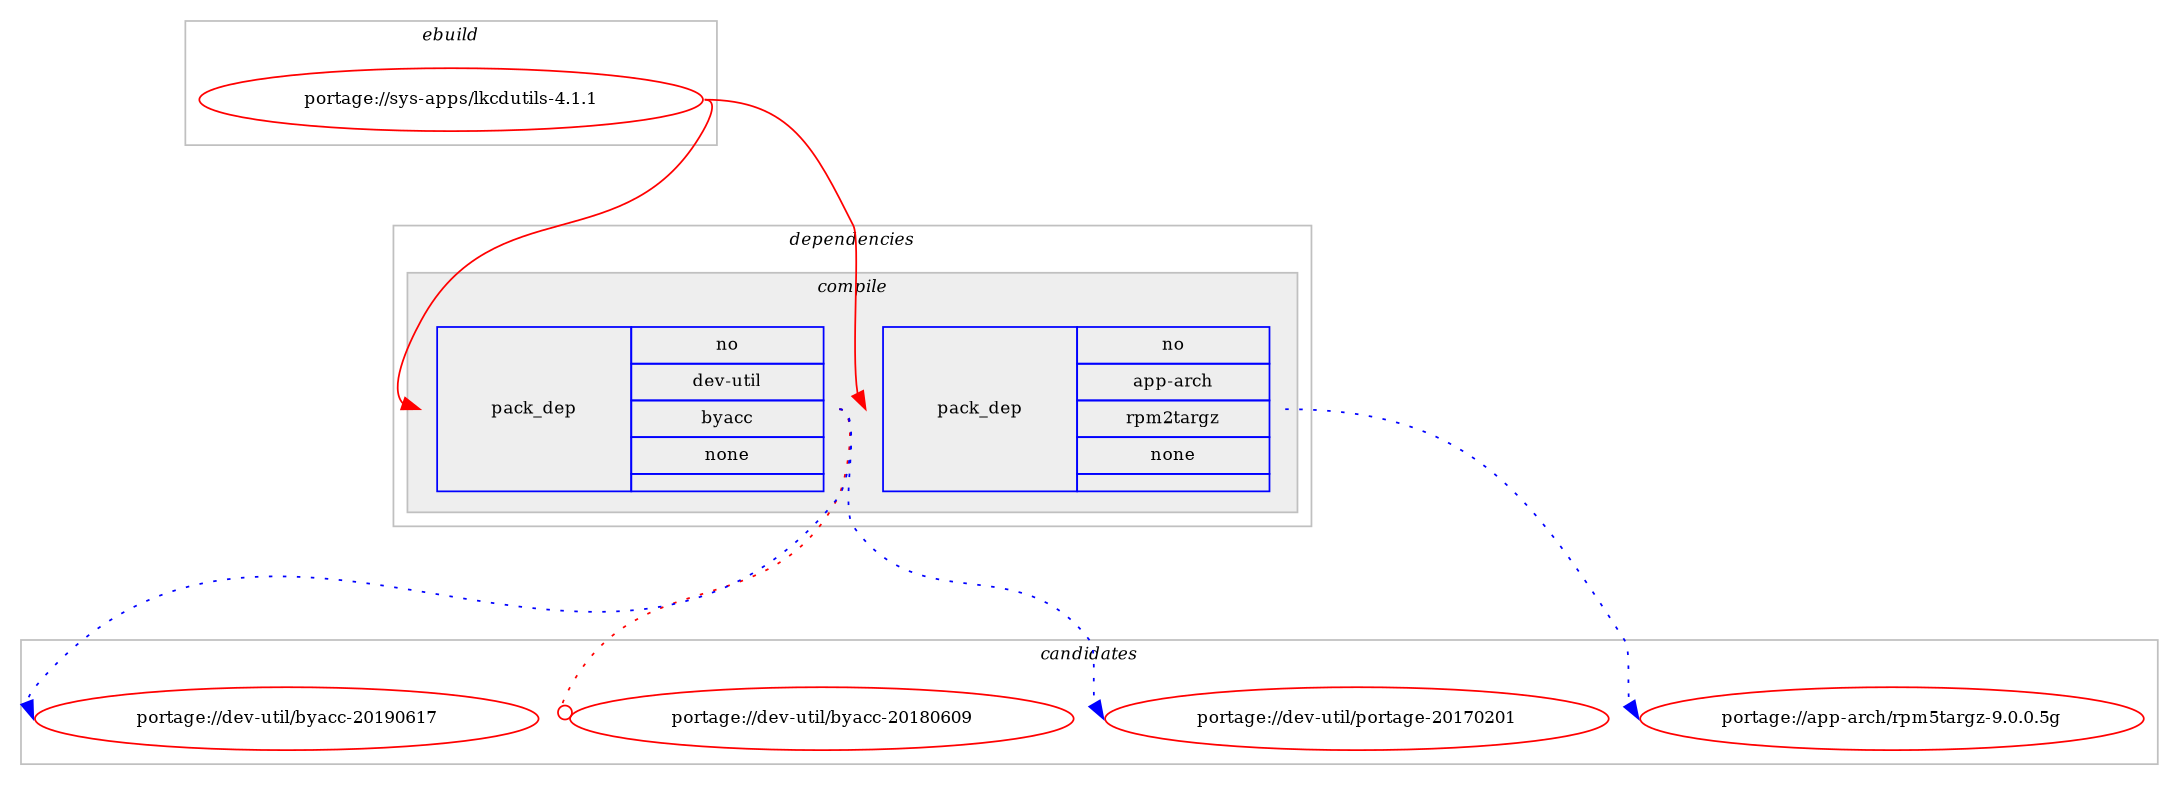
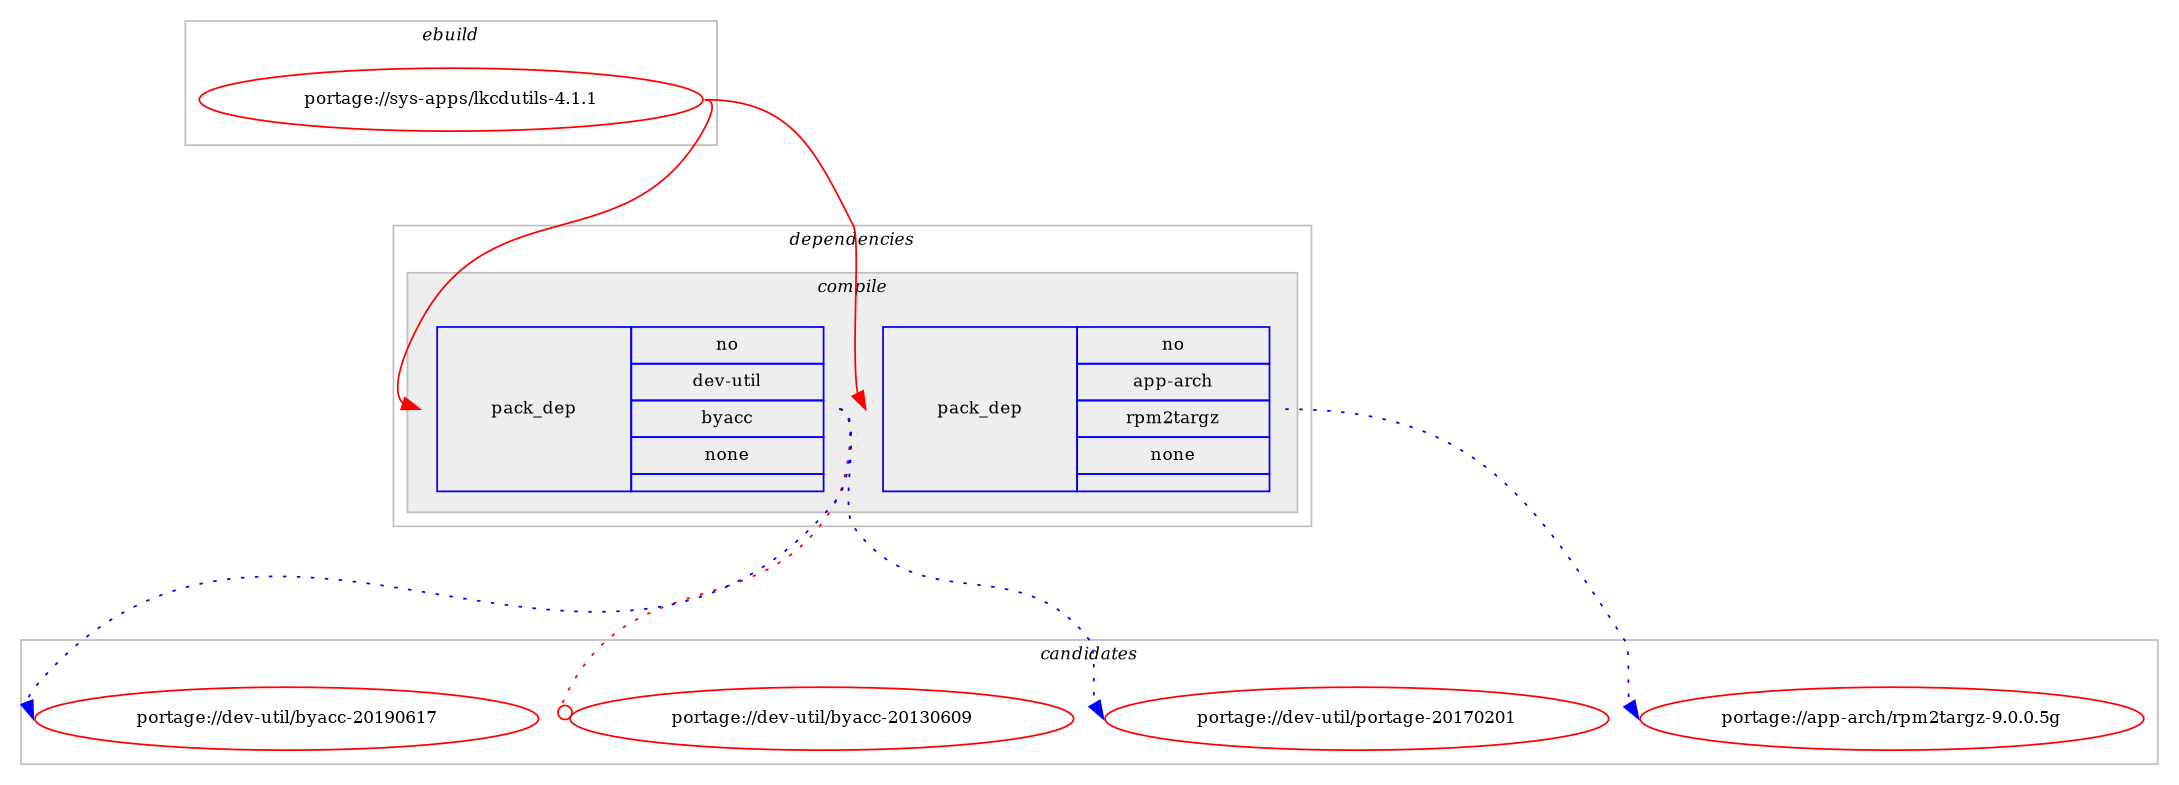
node "portage://dev-util/byacc-20180609": label "portage://dev-util/byacc-20180609" -> "portage://dev-util/byacc-20130609"
node "portage://app-arch/rpm5targz-9.0.0.5g": label "portage://app-arch/rpm5targz-9.0.0.5g" -> "portage://app-arch/rpm2targz-9.0.0.5g"
